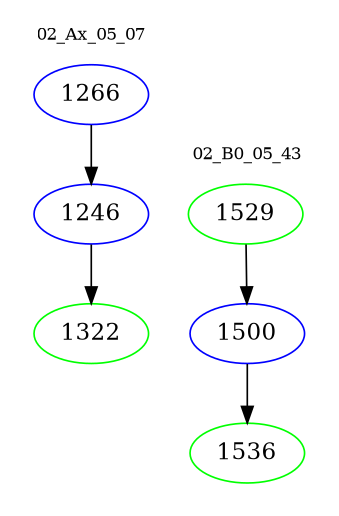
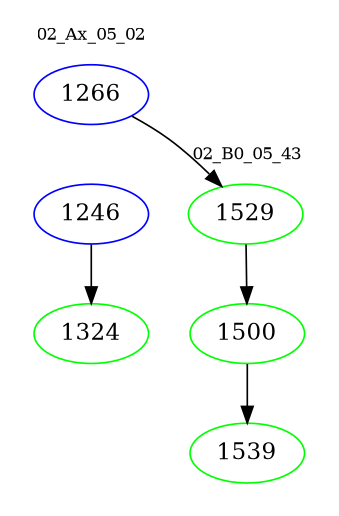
cluster "02_Ax_05_07": label "02_Ax_05_07" -> "02_Ax_05_02"
edge "1266" -> "1246": now "1266" -> "1529"
node "1322": label "1322" -> "1324"
node "1500": color blue -> green
node "1536": label "1536" -> "1539"
